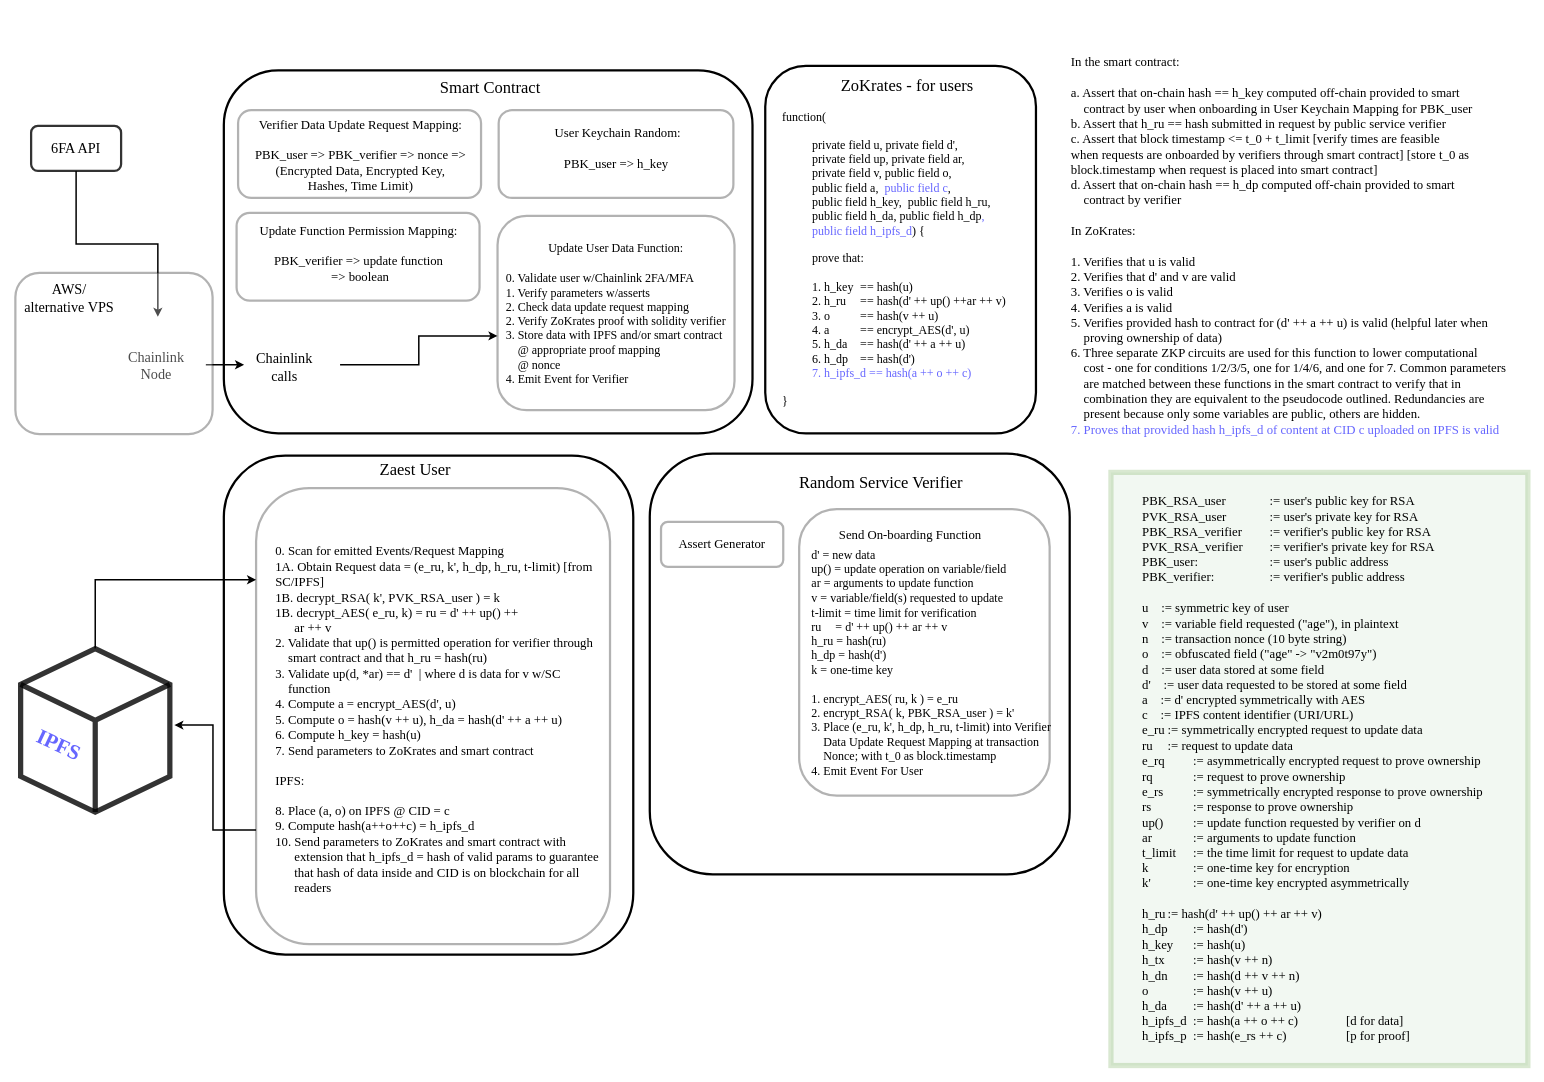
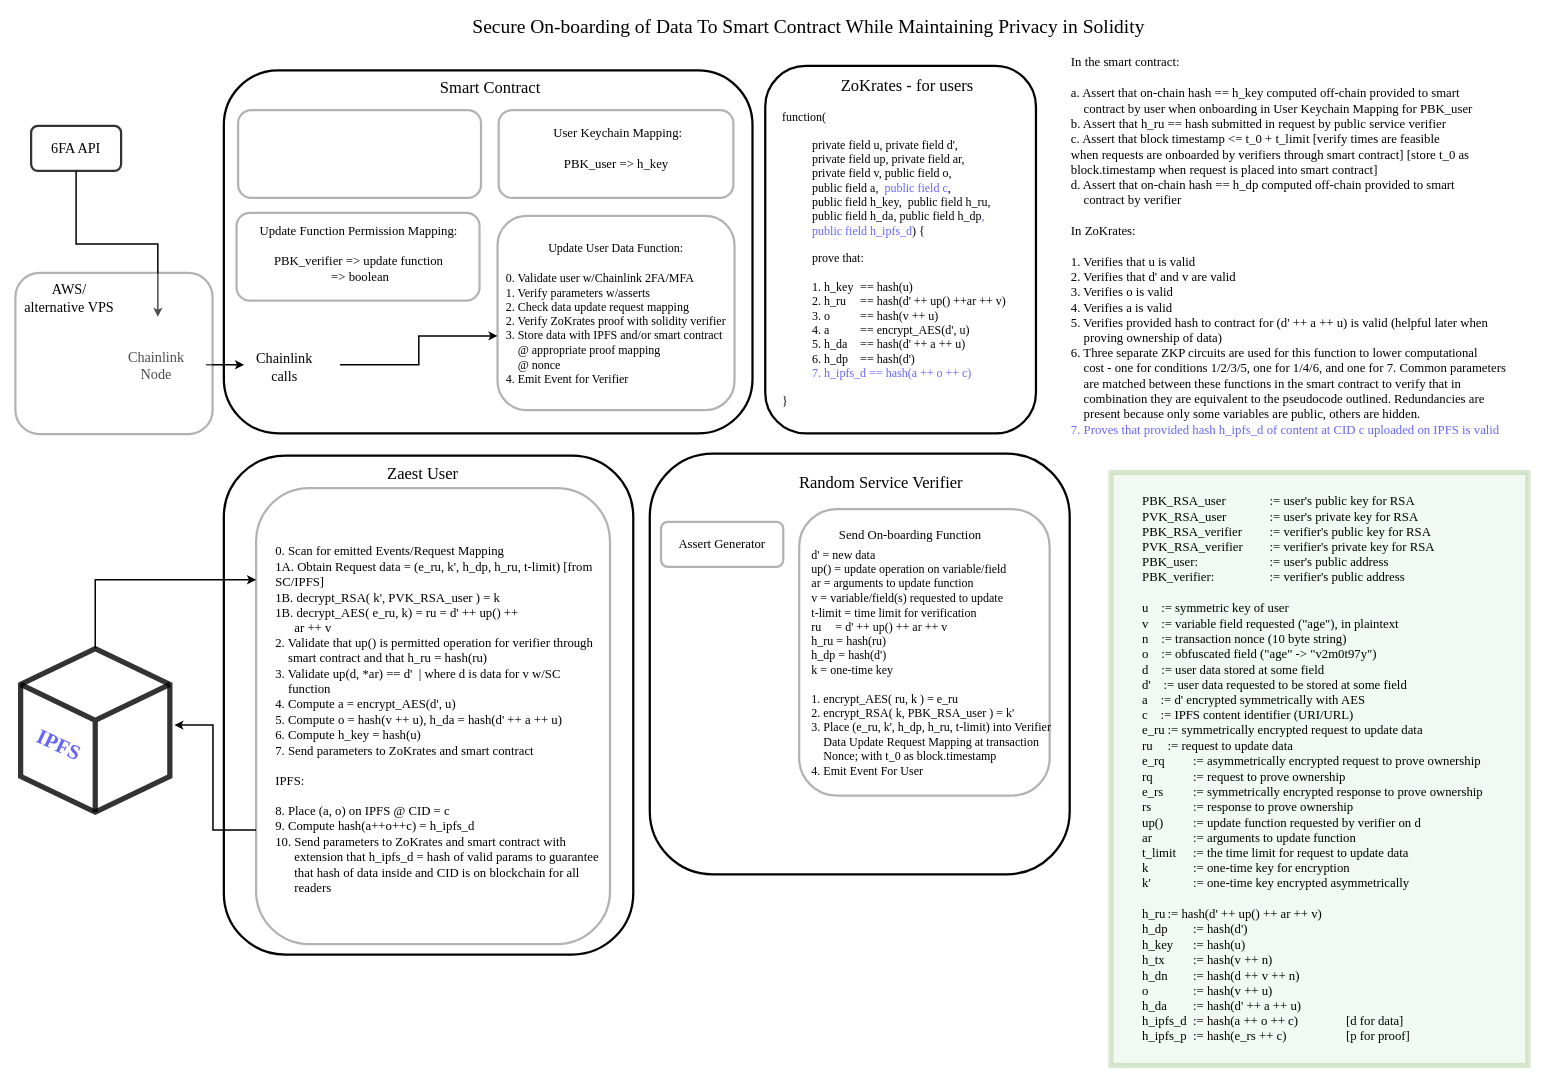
node "Secure On-boarding of Data To Smart Contract While Maintaining Privacy in Solidity": added
node "User Keychain Random: PBK_user => h_key": label "User Keychain Random: PBK_user => h_key" -> "User Keychain Mapping: PBK_user => h_key"
node "Verifier Data Update Request Mapping: PBK_user => PBK_verifier => nonce => (Encrypted Data, Encrypted Key, Hashes, Time Limit)": removed
node "Zaest User": moved (416, 470) -> (423, 474)
